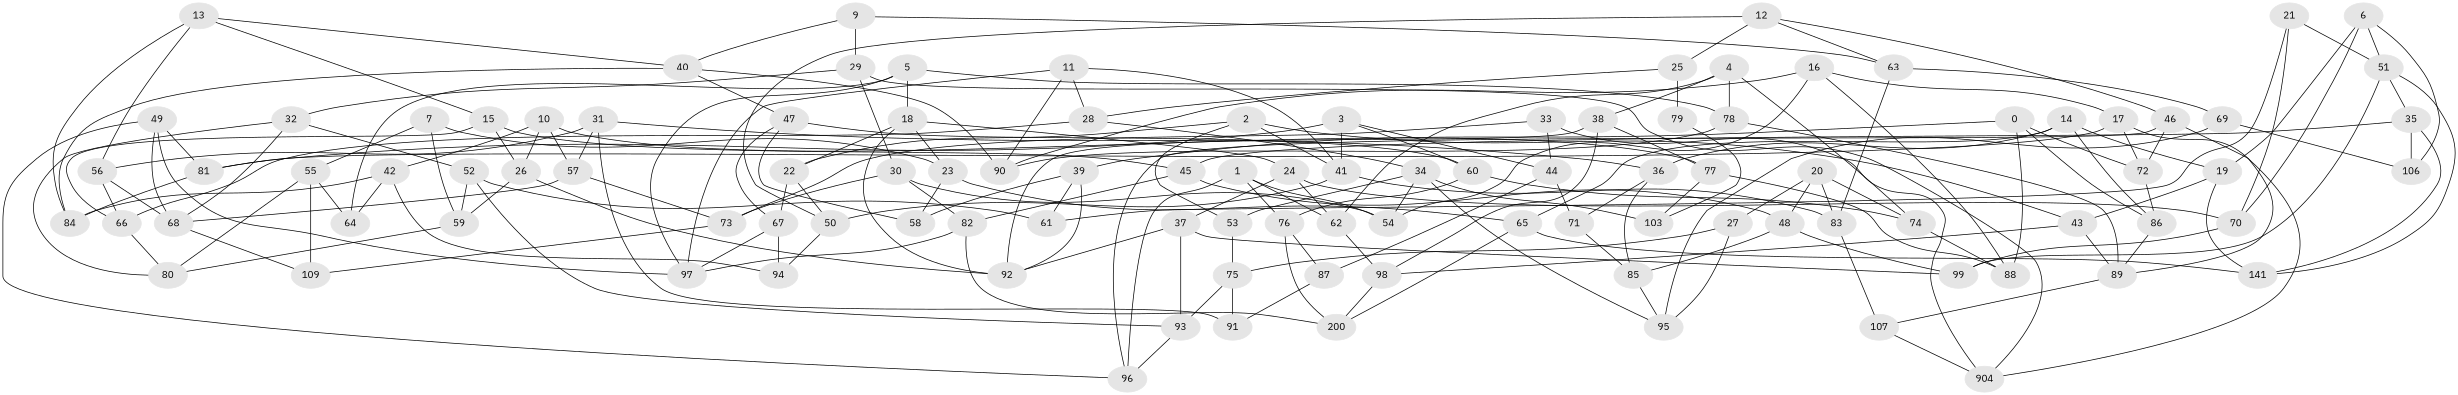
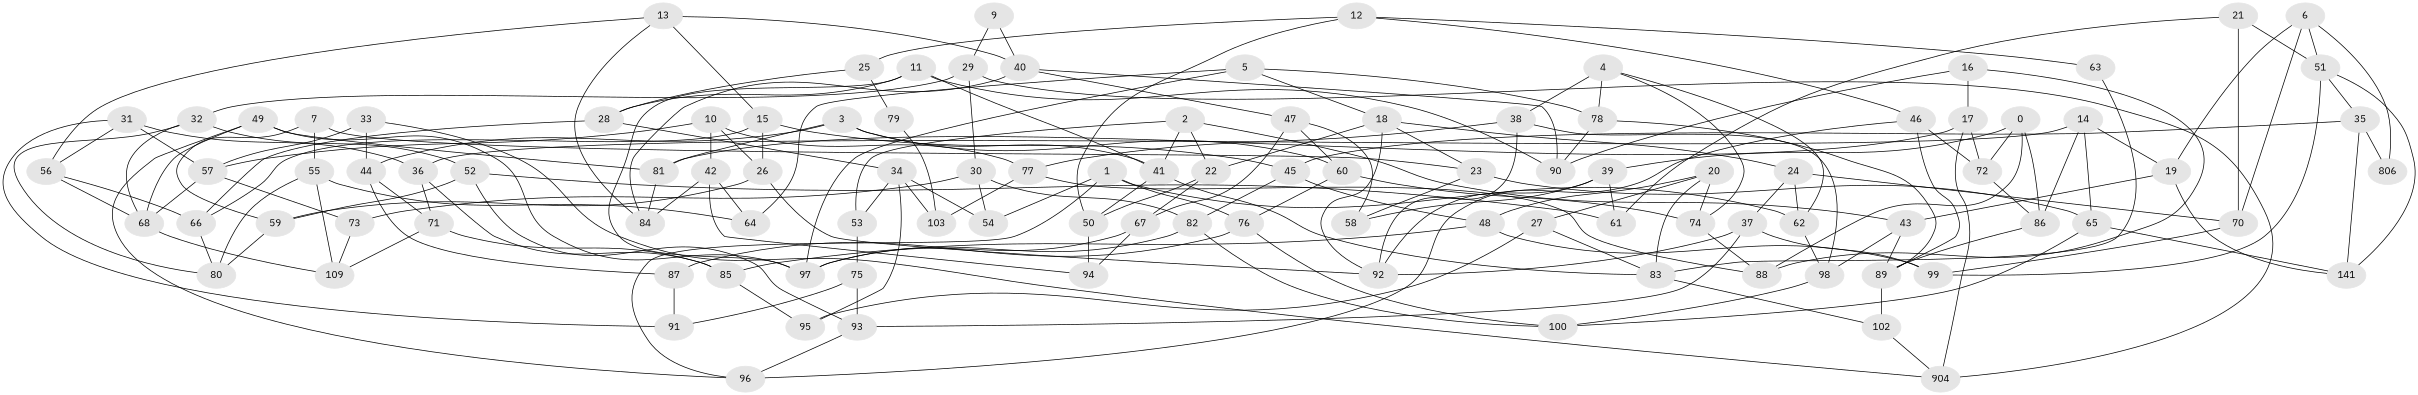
edge "9" -- "63": removed
node "69": removed
edge "33" -- "73": now "33" -- "57"
edge "16" -- "54": removed
node "106": label "106" -> "806"
edge "71" -- "109": added
edge "27" -- "75": now "27" -- "83"
node "200": label "200" -> "100"
node "107": label "107" -> "102"
